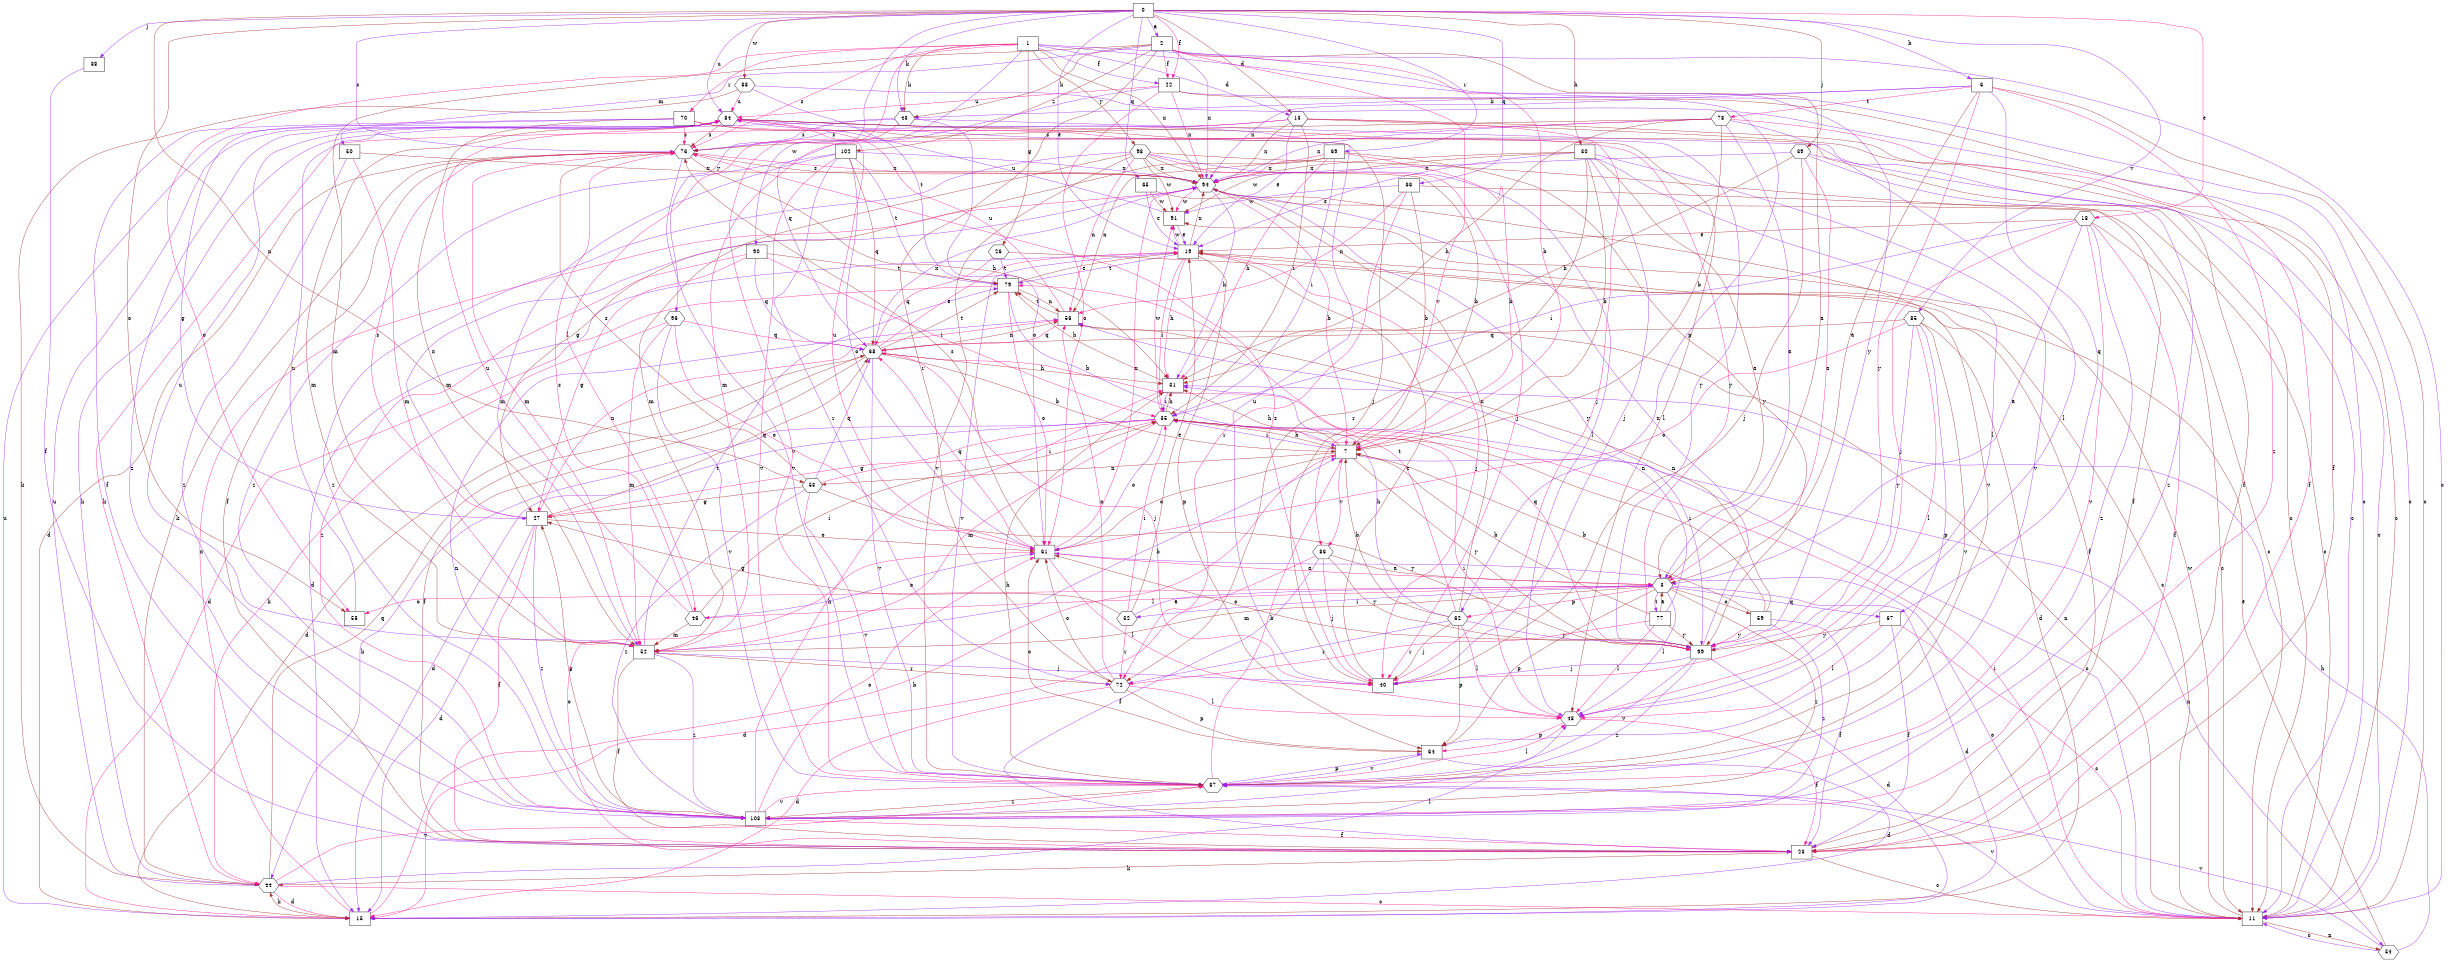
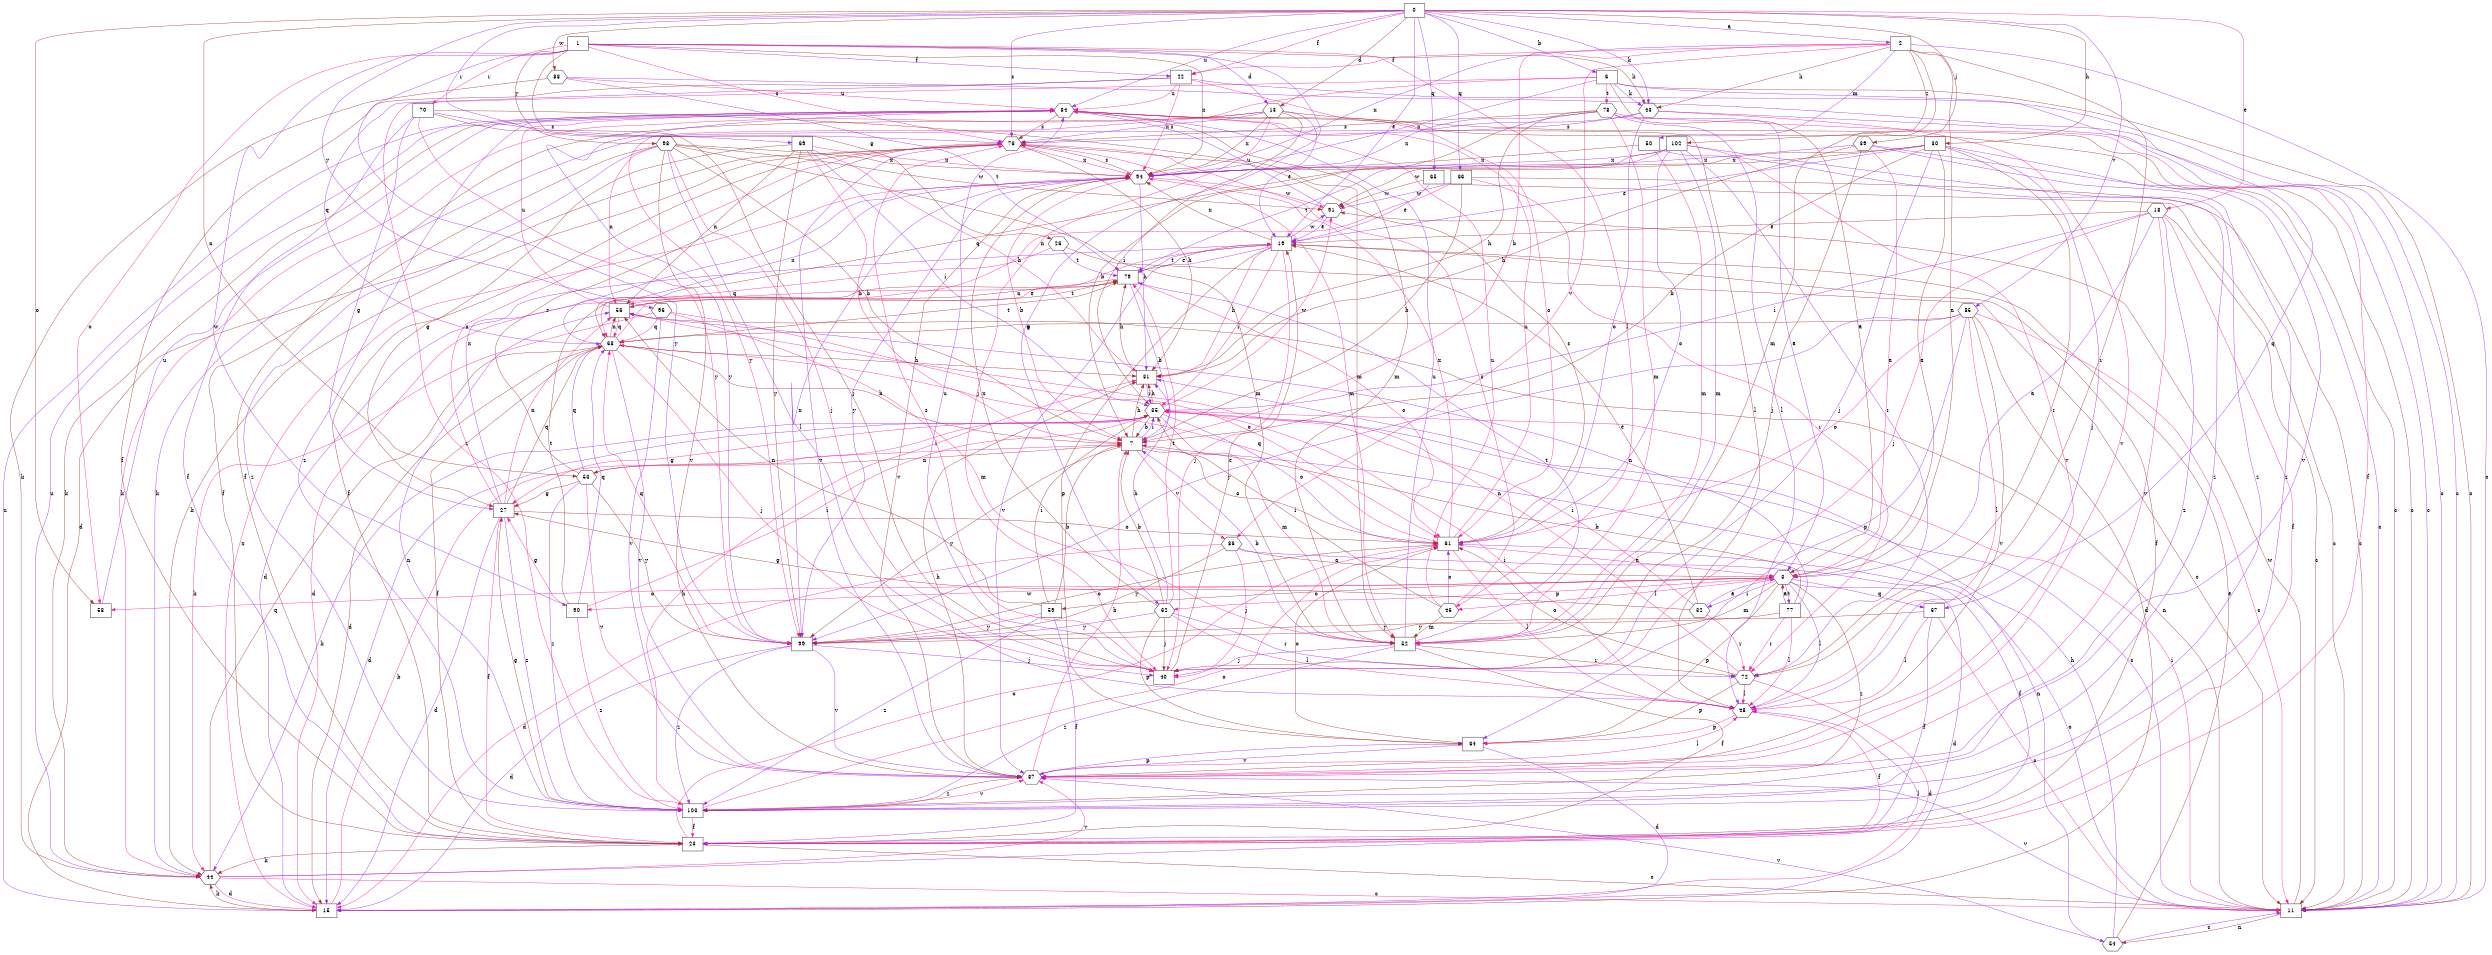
node "38": removed
edge "70" -> "76": color deeppink -> purple
node "91": shape box -> hexagon
edge "84" -> "44": added, label "k"
edge "30" -> "48": label "l" -> "j"
edge "85" -> "11": added, label "c"
edge "3" -> "90": added, label "w"
